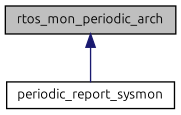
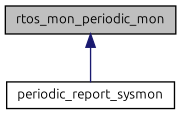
node "rtos_mon_periodic_arch": label "rtos_mon_periodic_arch" -> "rtos_mon_periodic_mon"
